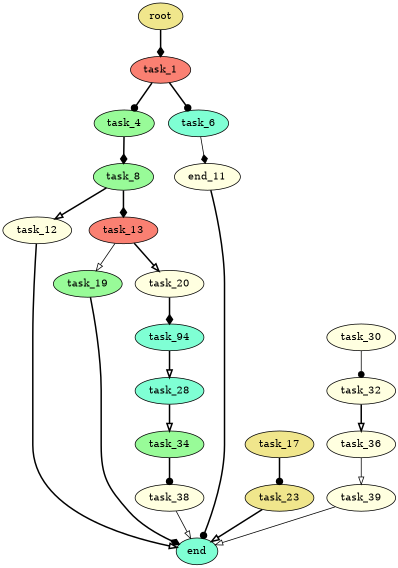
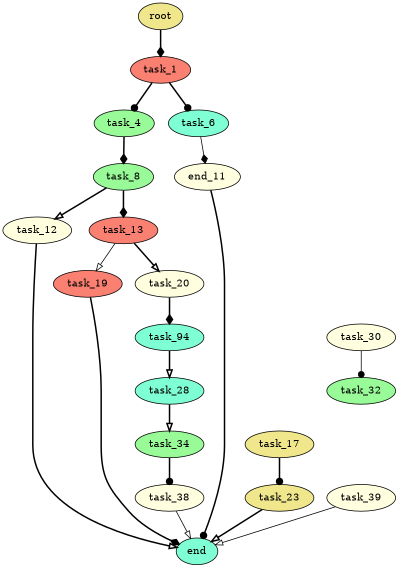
node "task_19": fillcolor palegreen -> salmon
node "task_32": fillcolor lightyellow -> palegreen
node "task_36": removed
